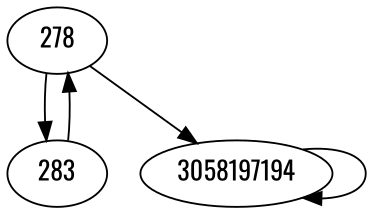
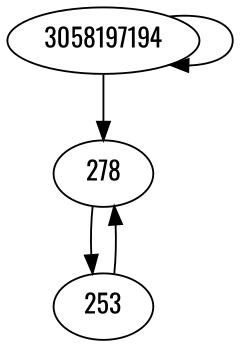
edge "278" -> "3058197194": reversed
node "283": label "283" -> "253"
